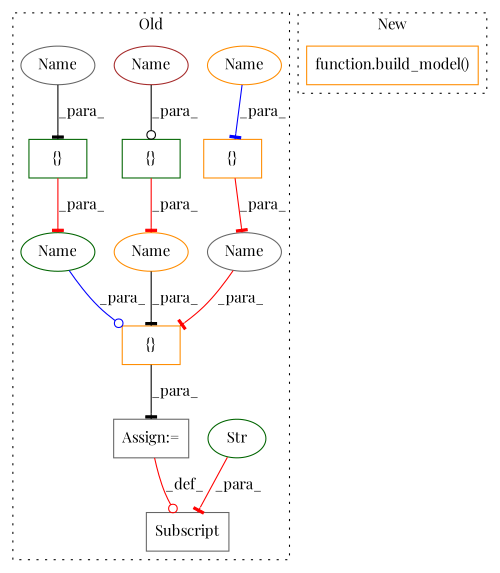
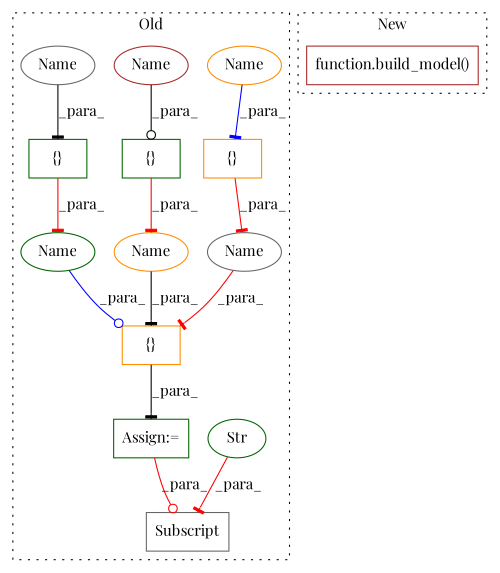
node "function.build_model()": color darkorange -> brown
node "Assign:=": color gray40 -> darkgreen
edge "Assign:=" -> "Subscript": label "_def_" -> "_para_"
